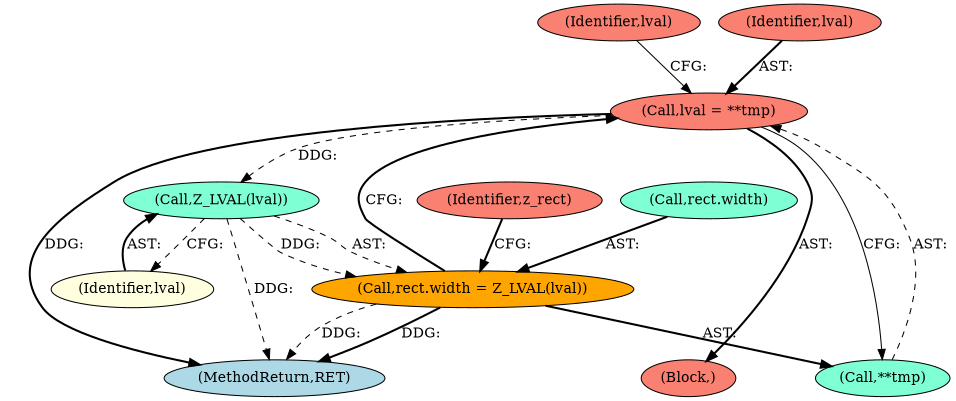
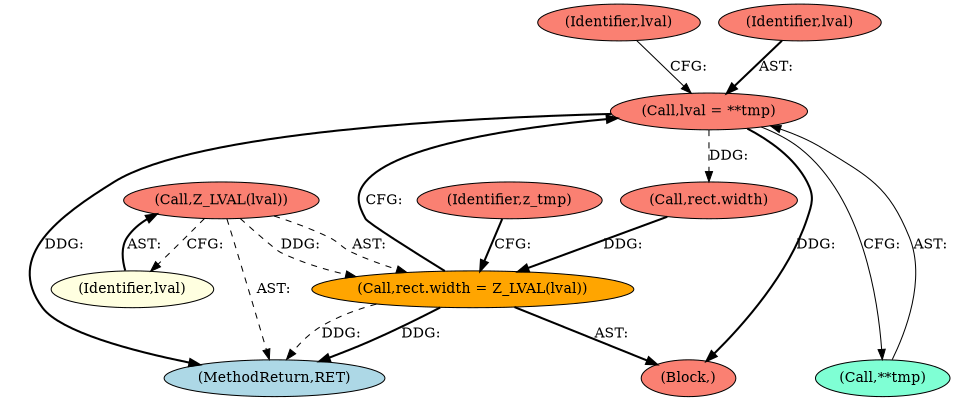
edge "(Call,lval = **tmp)" -> "(Call,Z_LVAL(lval))": now "(Call,lval = **tmp)" -> "(Call,rect.width)"
node "(Call,Z_LVAL(lval))": fillcolor aquamarine -> salmon
node "(Identifier,z_rect)": label "(Identifier,z_rect)" -> "(Identifier,z_tmp)"
node "(Call,rect.width)": fillcolor aquamarine -> salmon
edge "(Call,**tmp)" -> "(Call,lval = **tmp)": style dashed -> solid
edge "(Call,rect.width)" -> "(Call,rect.width = Z_LVAL(lval))": label "AST: " -> "DDG: "
edge "(Call,lval = **tmp)" -> "(Block,)": label "AST: " -> "DDG: "
edge "(Call,Z_LVAL(lval))" -> "(MethodReturn,RET)": label "DDG: " -> "AST: "
edge "(Call,rect.width = Z_LVAL(lval))" -> "(Call,**tmp)": now "(Call,rect.width = Z_LVAL(lval))" -> "(Block,)"
